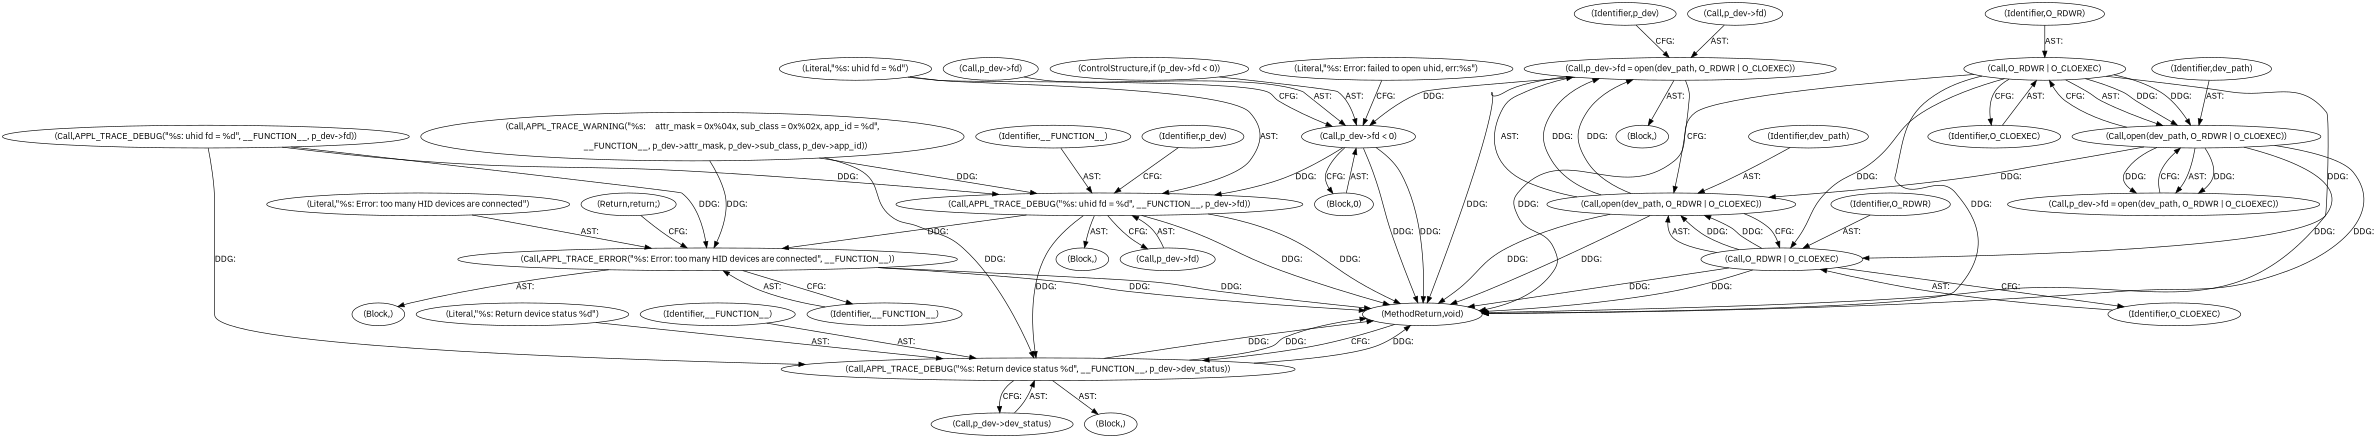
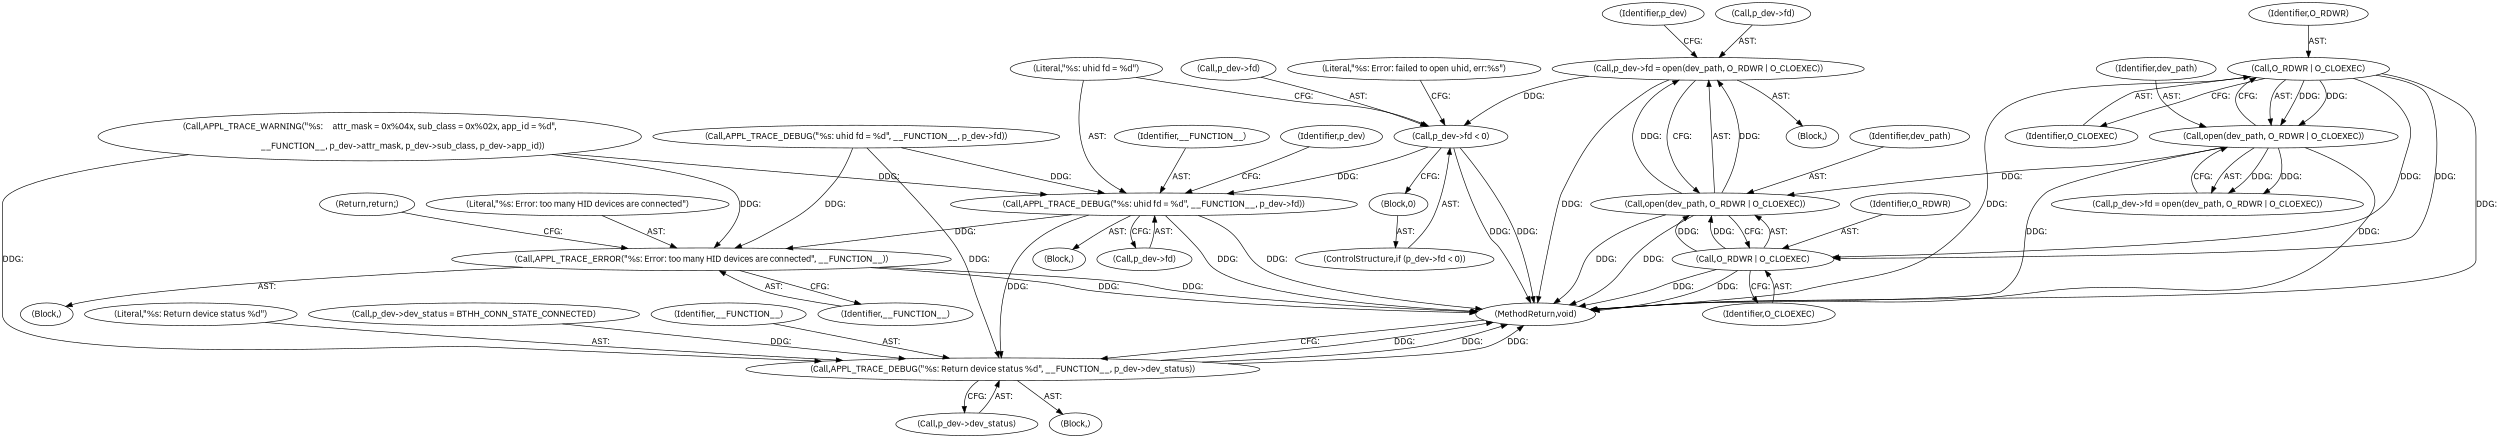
edge "(Block,0)" -> "(Call,p_dev->fd < 0)": now "(Block,0)" -> "(ControlStructure,if (p_dev->fd < 0))"
node "(Call,p_dev->dev_status = BTHH_CONN_STATE_CONNECTED)": added
